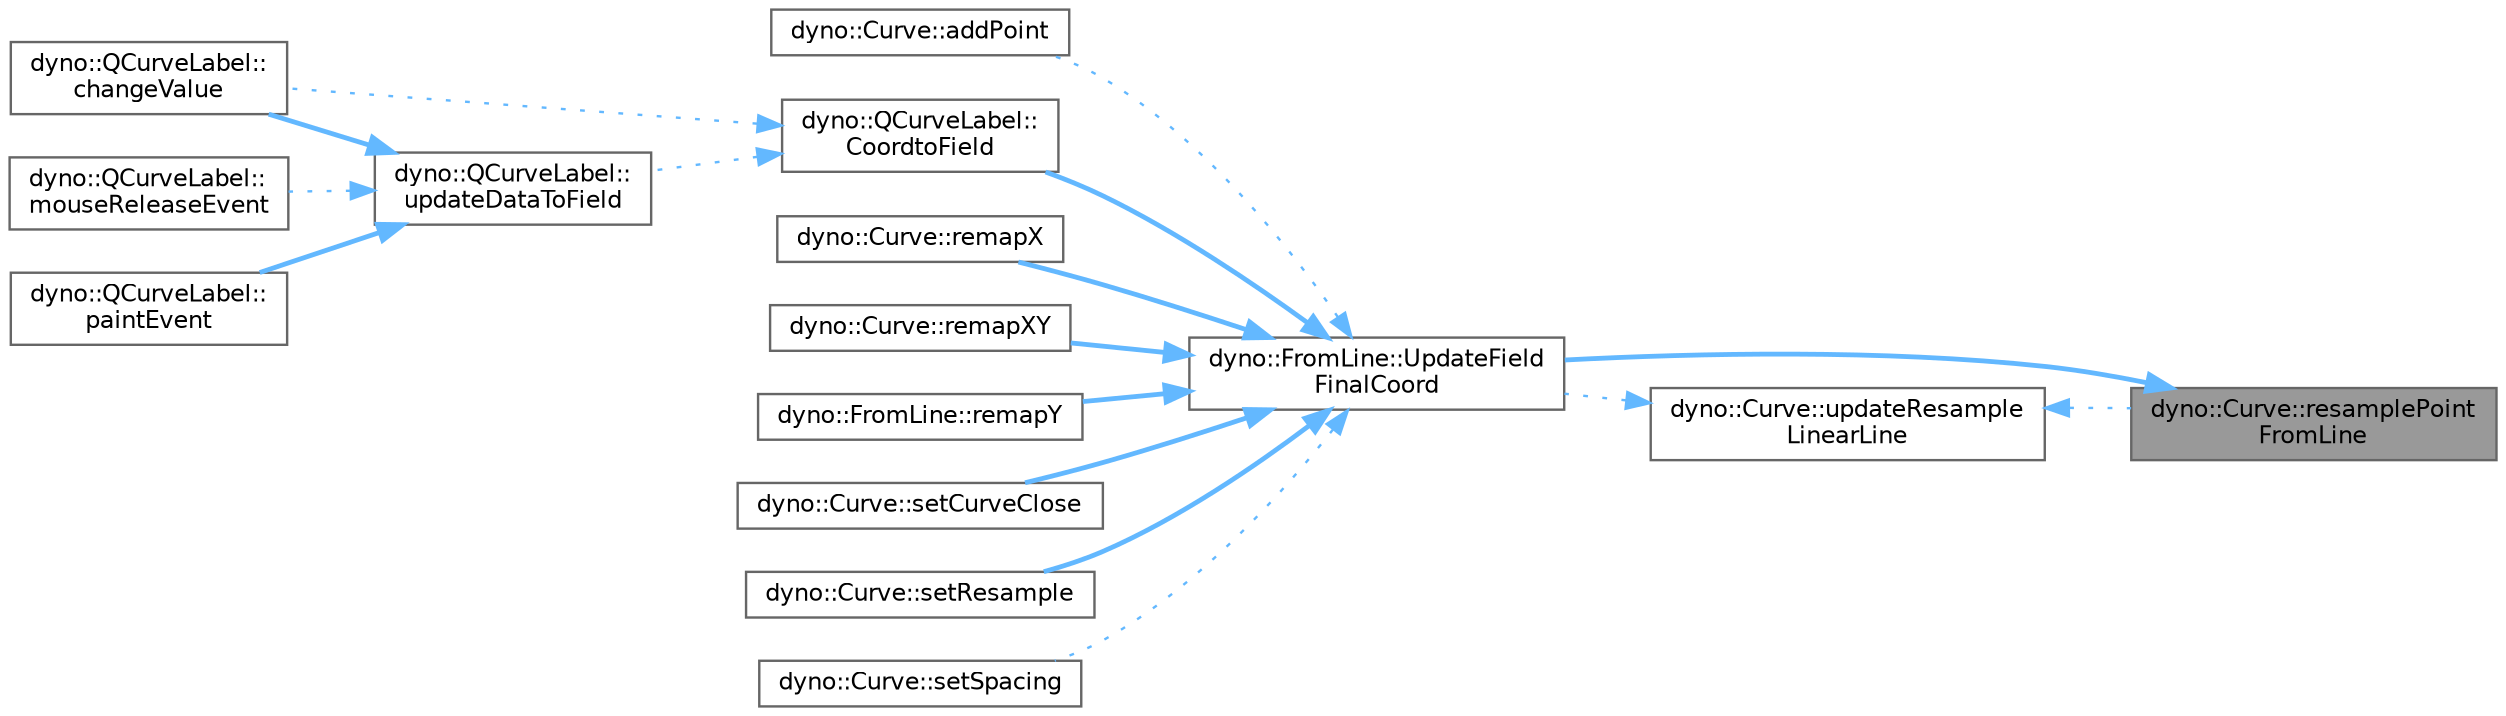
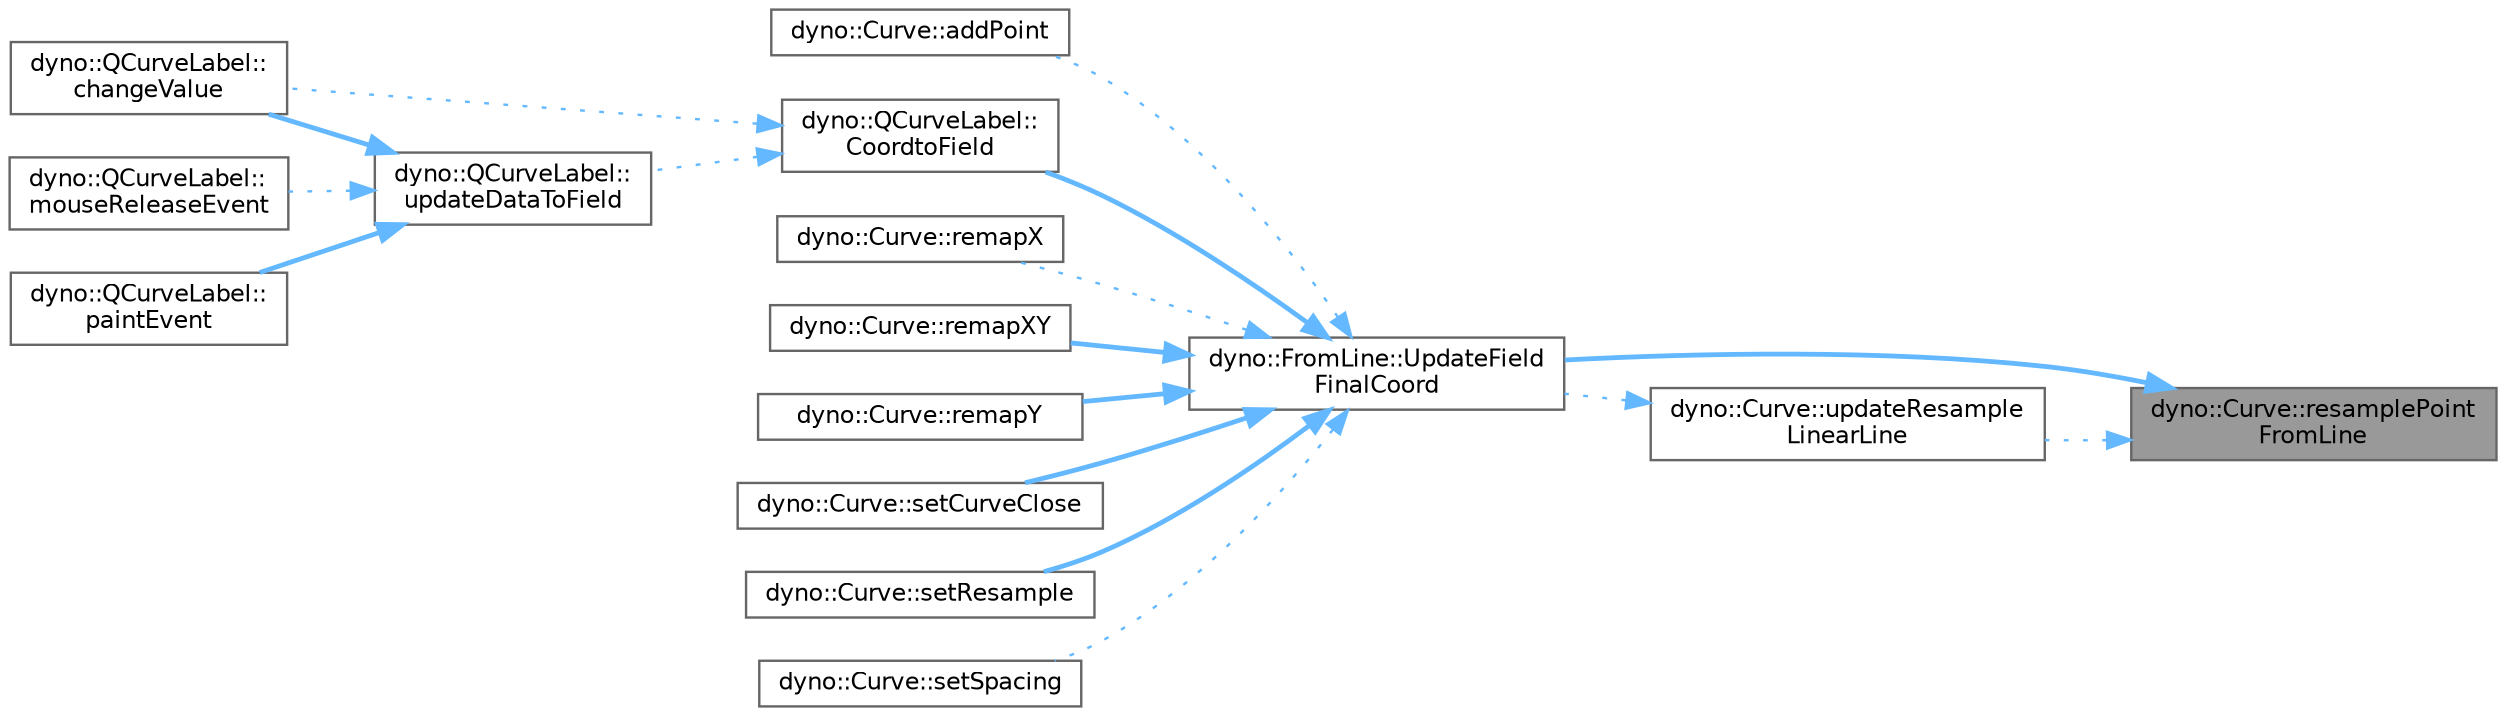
edge "dyno::Curve::remapX" -> "dyno::FromLine::UpdateField FinalCoord": style bold -> dotted
edge "dyno::Curve::resamplePoint FromLine" -> "dyno::Curve::updateResample LinearLine": reversed
node "dyno::FromLine::remapY": label "dyno::FromLine::remapY" -> "dyno::Curve::remapY"
